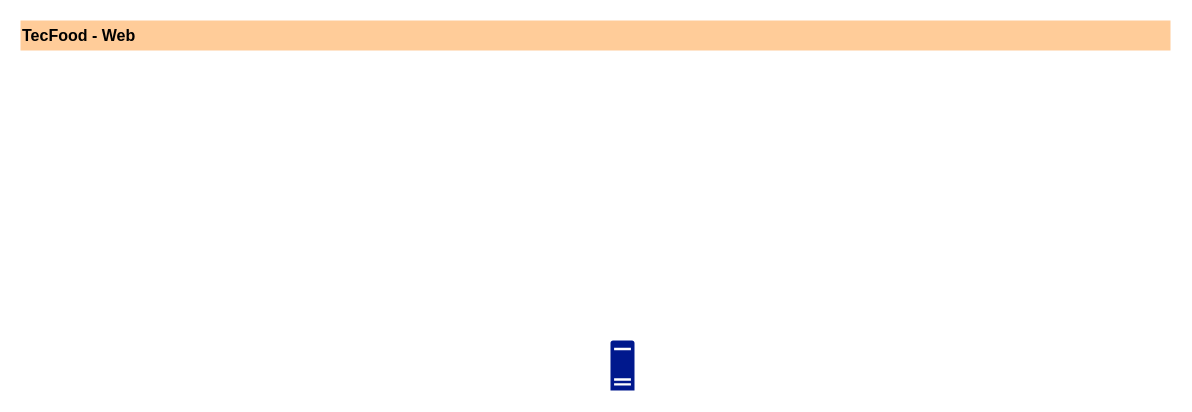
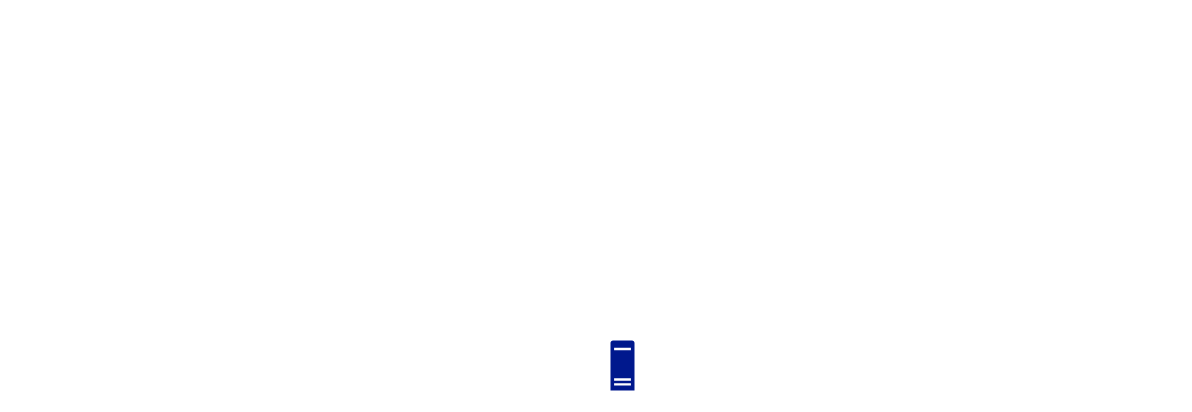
node "TecFood - Web": removed
